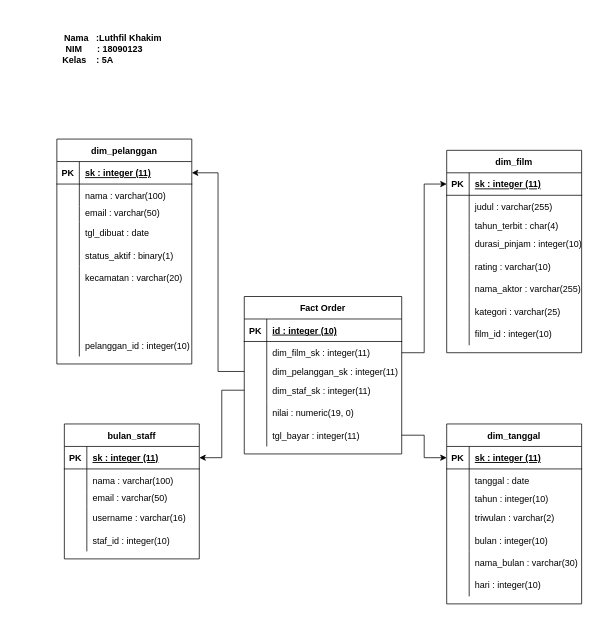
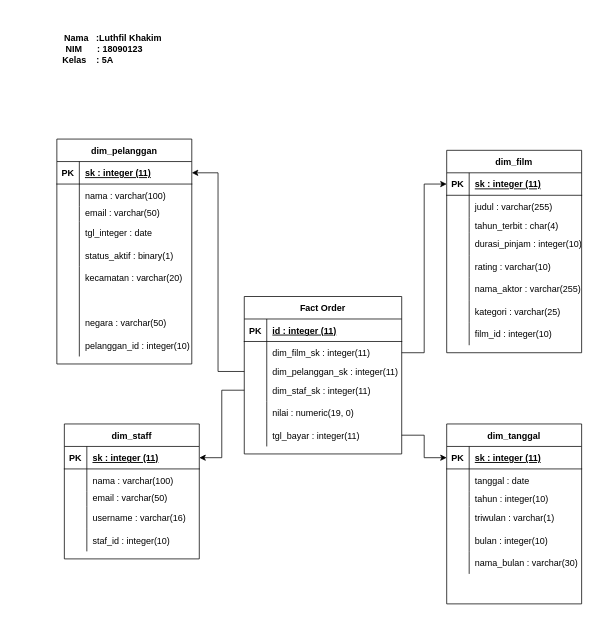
node "tgl_dibuat : date": label "tgl_dibuat : date" -> "tgl_integer : date"
node "negara : varchar(50)": added
node "id : integer (10)": label "id : integer (10)" -> "id : integer (11)"
node "bulan_staff": label "bulan_staff" -> "dim_staff"
node "triwulan : varchar(2)": label "triwulan : varchar(2)" -> "triwulan : varchar(1)"
node "hari : integer(10)": removed
